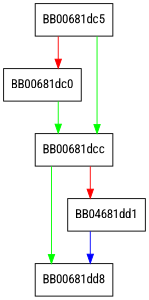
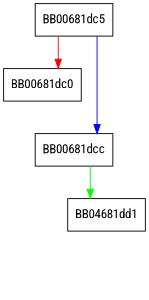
edge "BB00681dc5" -> "BB00681dcc": color green -> blue
edge "BB00681dc0" -> "BB00681dcc": removed
edge "BB00681dcc" -> "BB04681dd1": color red -> green
node "BB00681dd8": removed
